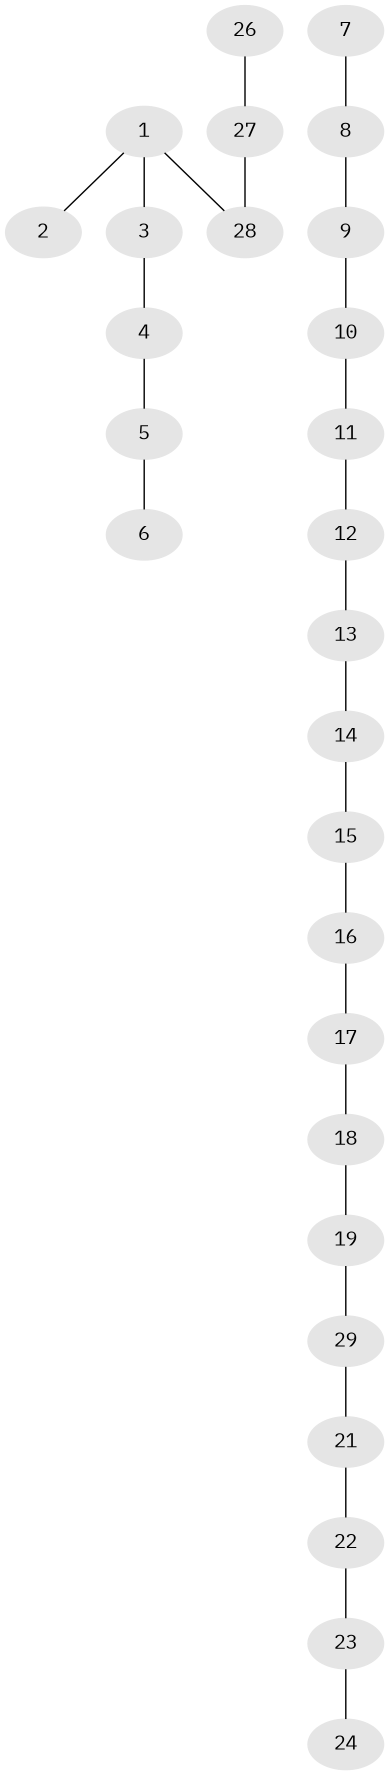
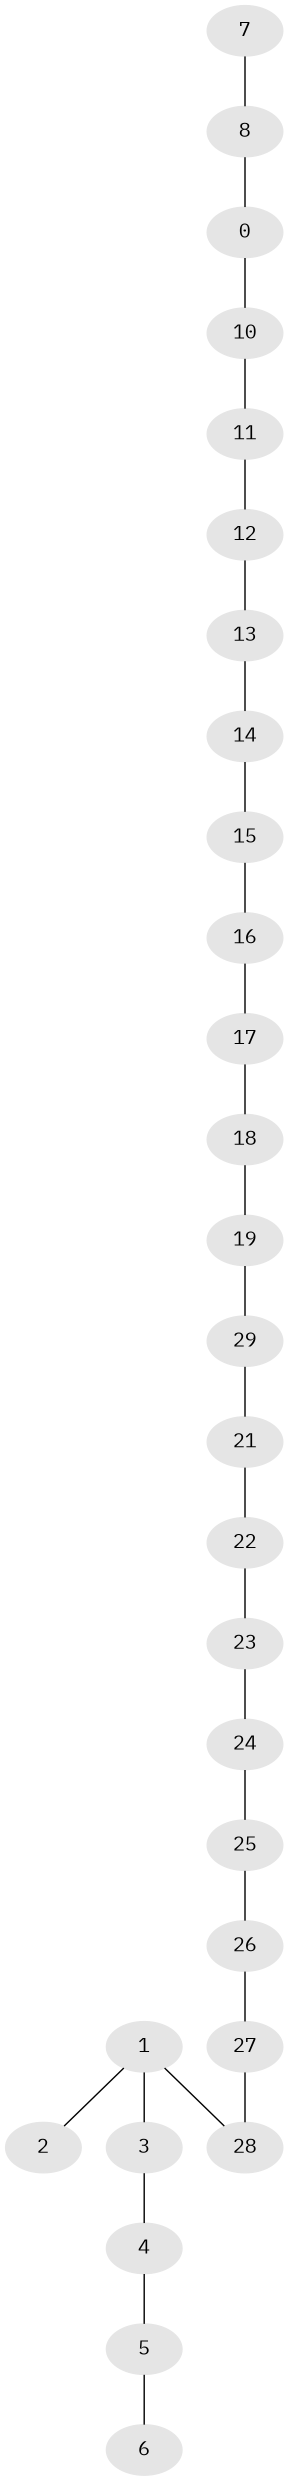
node "9": label "9" -> "0"
node "25": added
